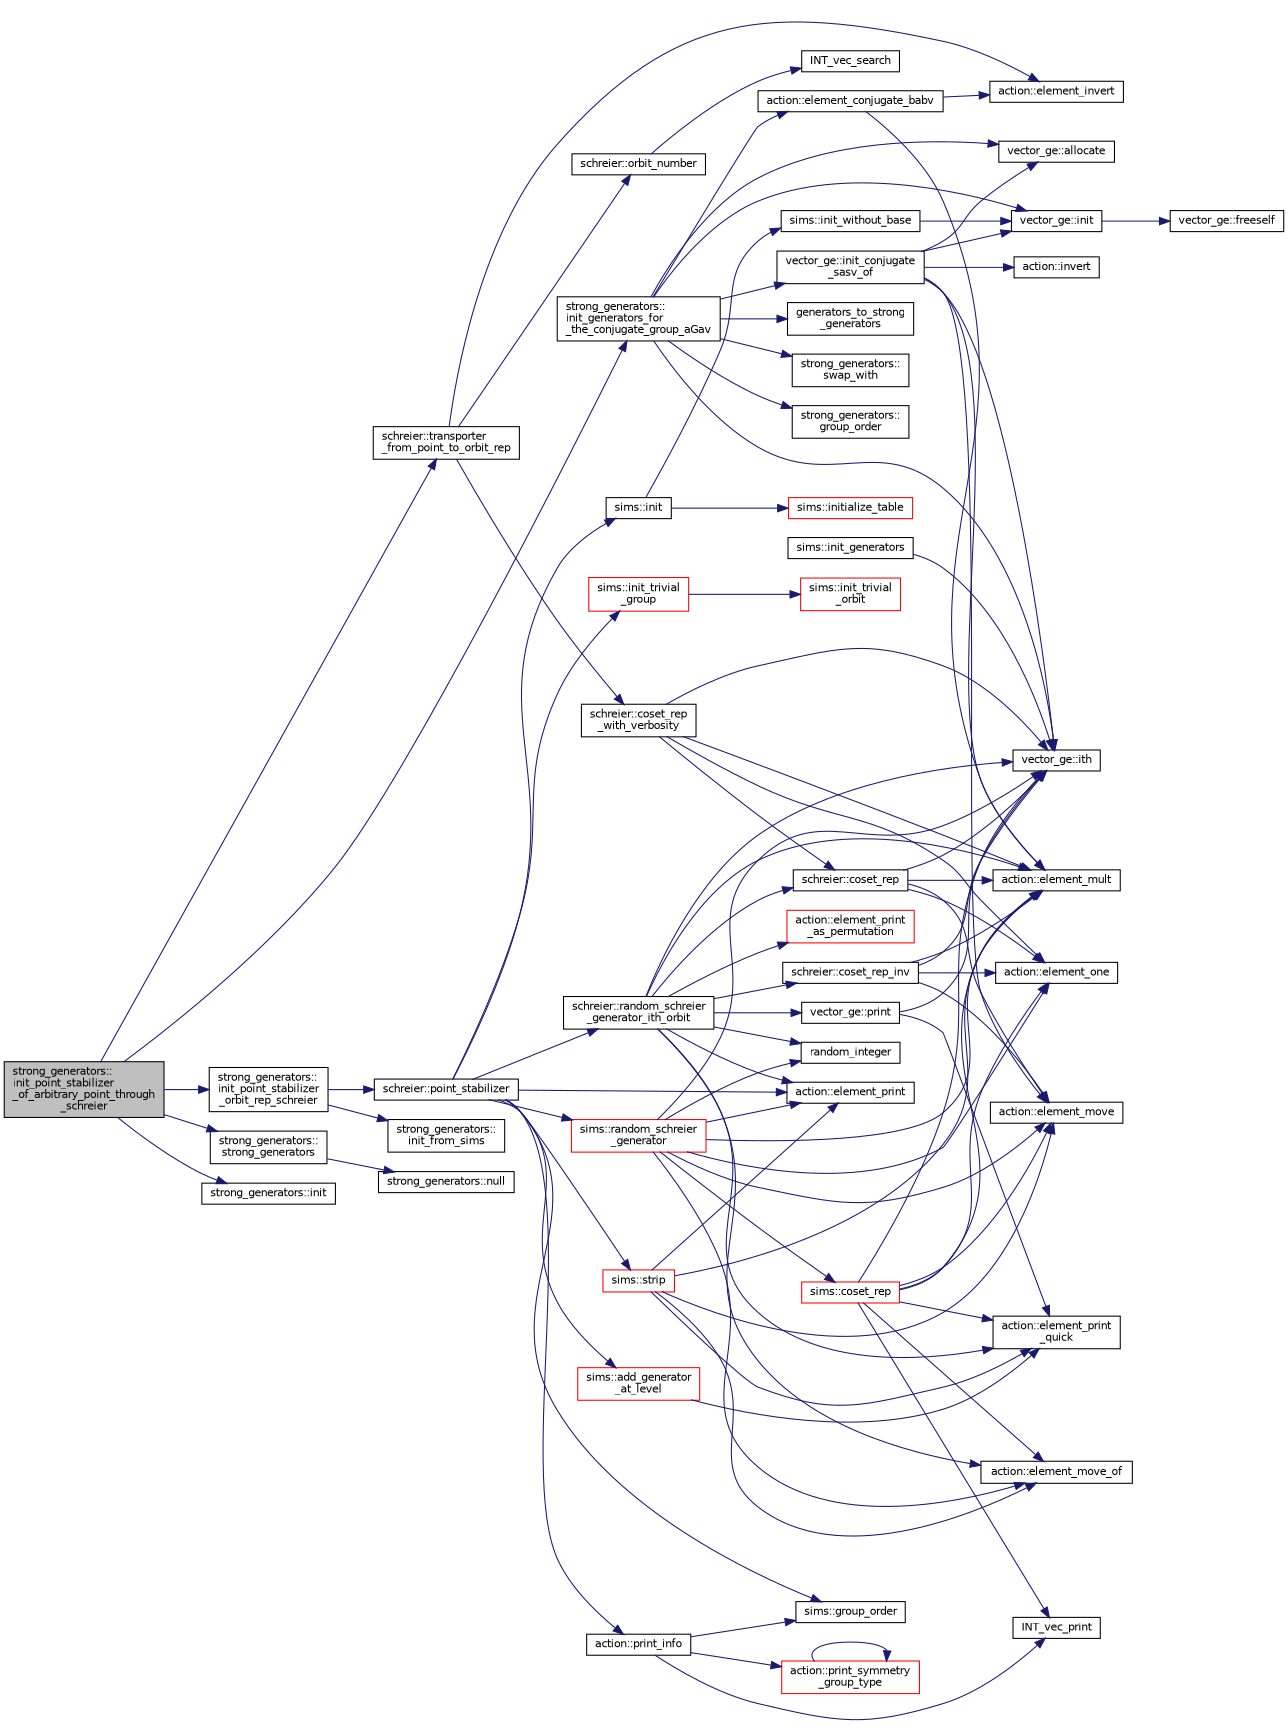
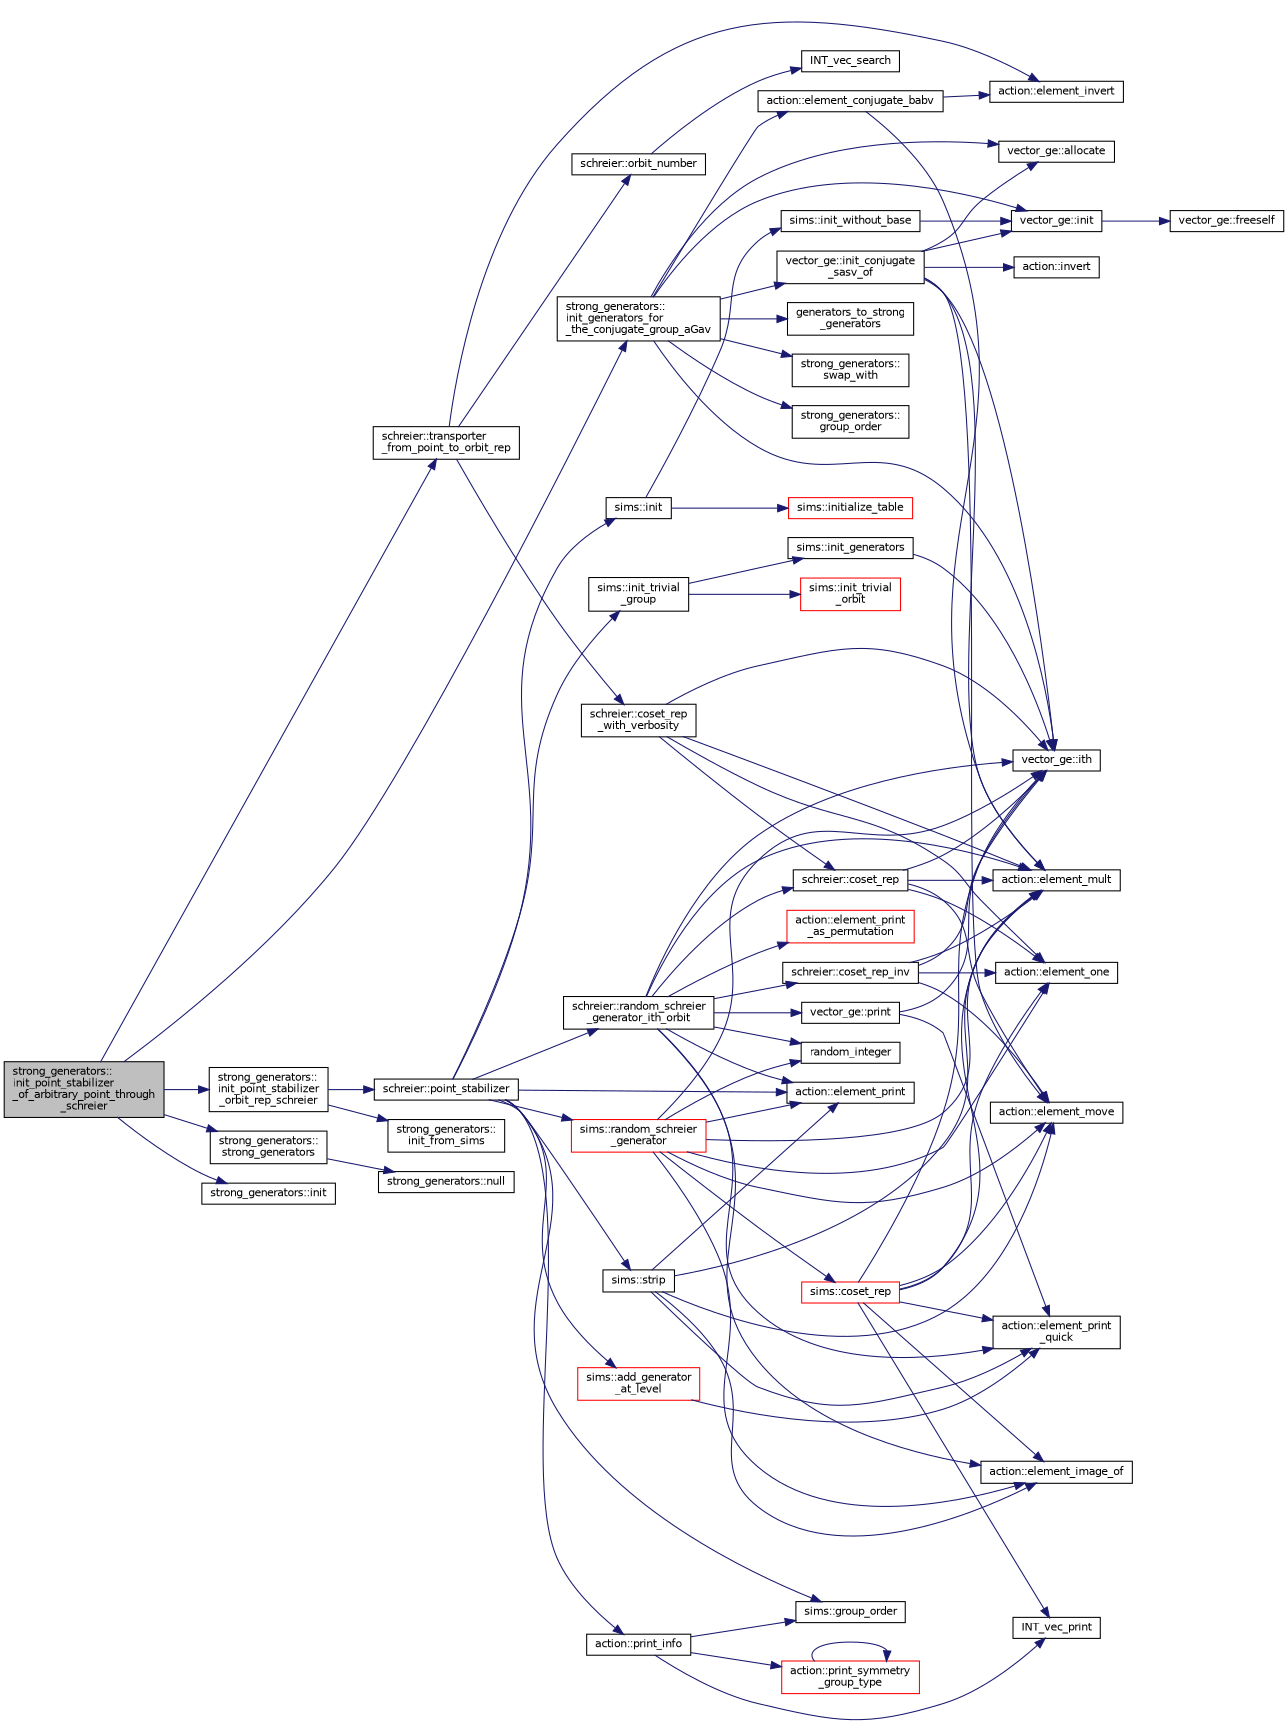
edge "sims::init_trivial _group" -> "sims::init_generators": added
node "sims::init_trivial _group": color red -> black
node "sims::strip": color red -> black
node "action::element_move_of": label "action::element_move_of" -> "action::element_image_of"
